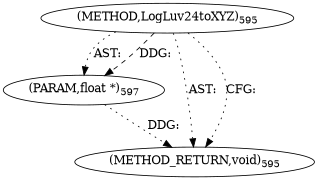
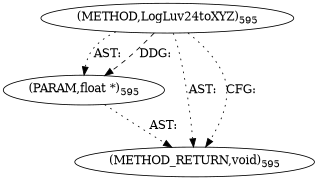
node "(PARAM,float *)": text "597" -> "595"
edge "(PARAM,float *)" -> "(METHOD_RETURN,void)": label "DDG: " -> "AST: "
